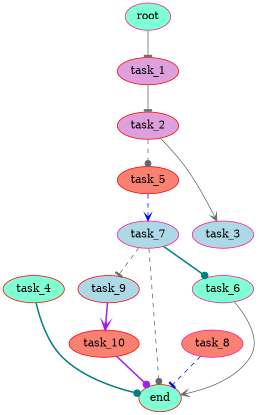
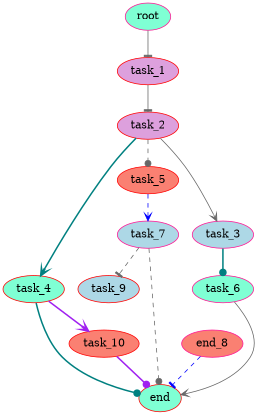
edge "task_2" -> "task_4": added
edge "task_7" -> "task_6": now "task_3" -> "task_6"
edge "task_9" -> "task_10": now "task_4" -> "task_10"
node "task_8": label "task_8" -> "end_8"
